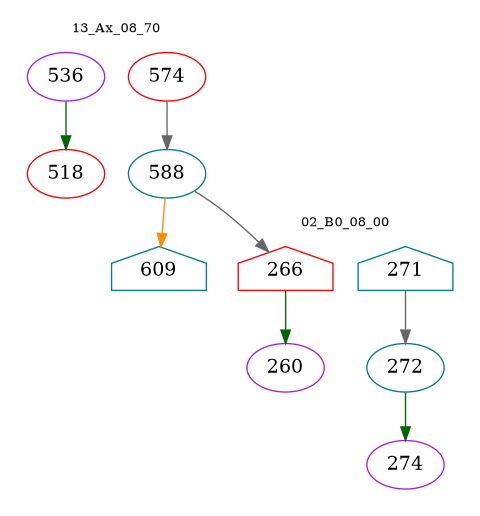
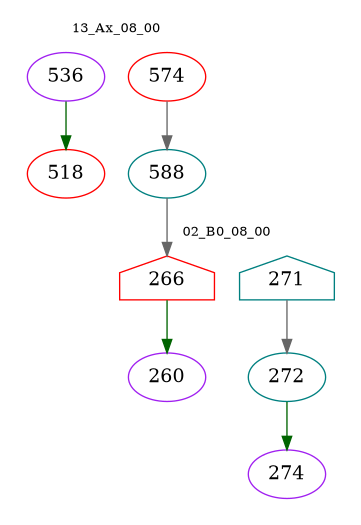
cluster "13_Ax_08_70": label "13_Ax_08_70" -> "13_Ax_08_00"
node "609": removed
